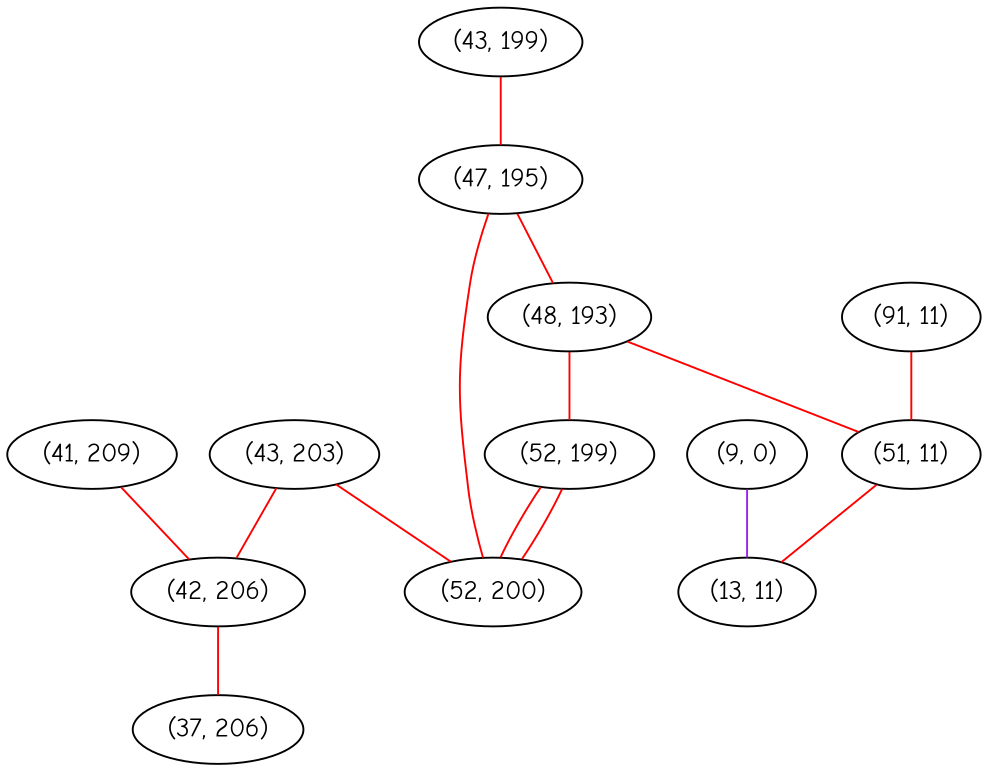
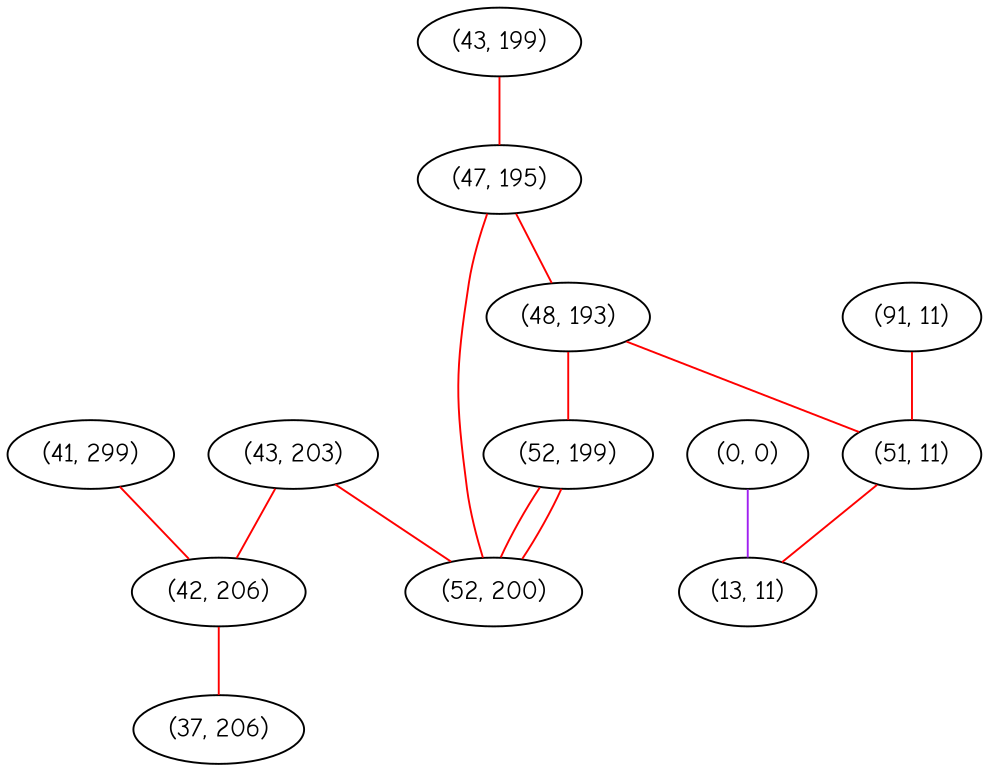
node "(41, 209)": label "(41, 209)" -> "(41, 299)"
node "(9, 0)": label "(9, 0)" -> "(0, 0)"
